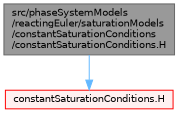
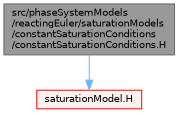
node "constantSaturationConditions.H": label "constantSaturationConditions.H" -> "saturationModel.H"
